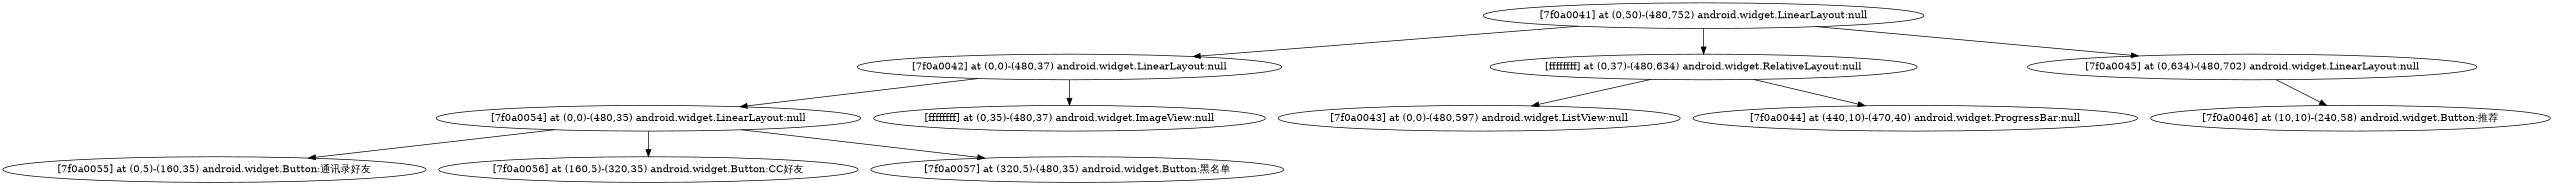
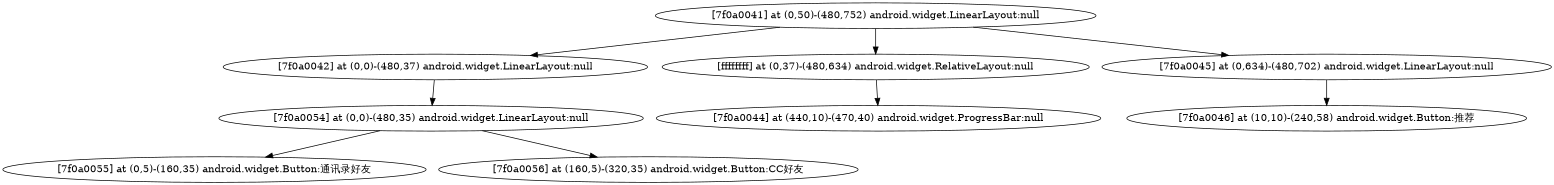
node "[ffffffff] at (0,35)-(480,37) android.widget.ImageView:null": removed
node "[7f0a0043] at (0,0)-(480,597) android.widget.ListView:null": removed
node "[7f0a0057] at (320,5)-(480,35) android.widget.Button:黑名单": removed
